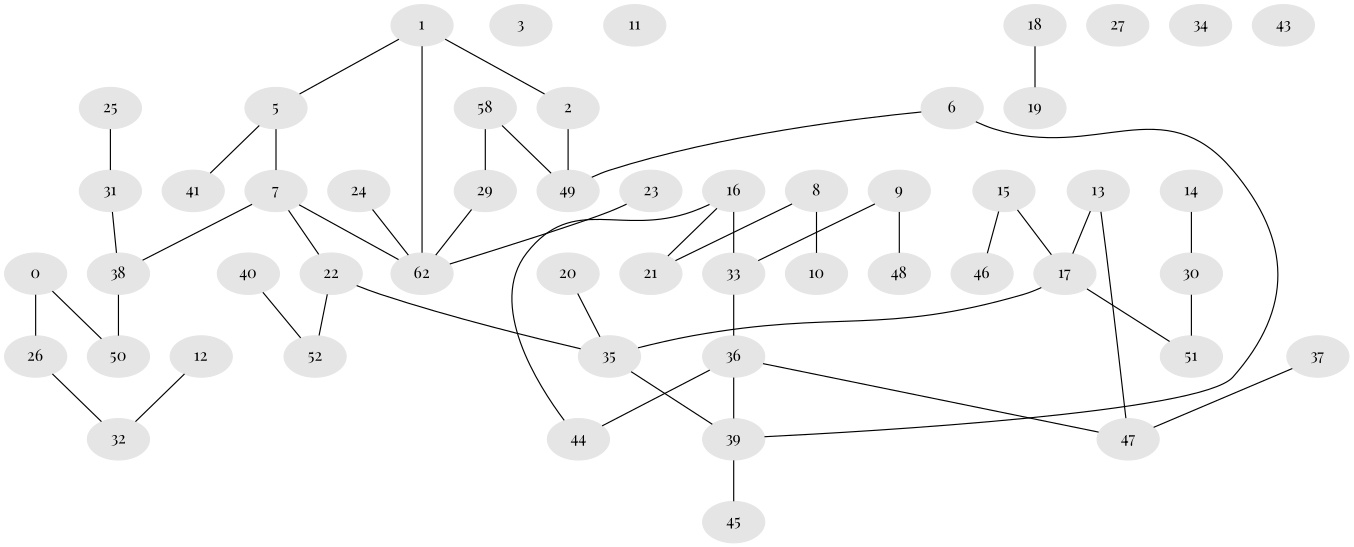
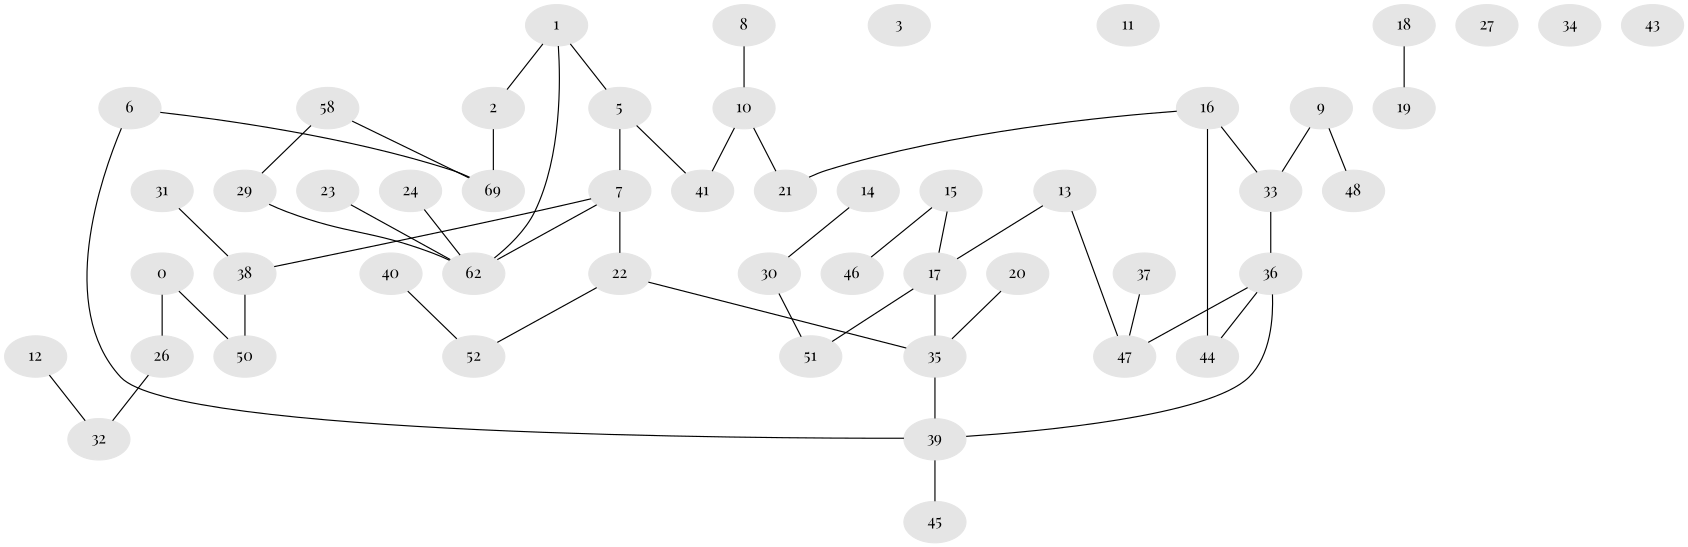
node "25": removed
edge "10" -- "41": added
node "49": label "49" -> "69"
edge "8" -- "21": now "10" -- "21"
